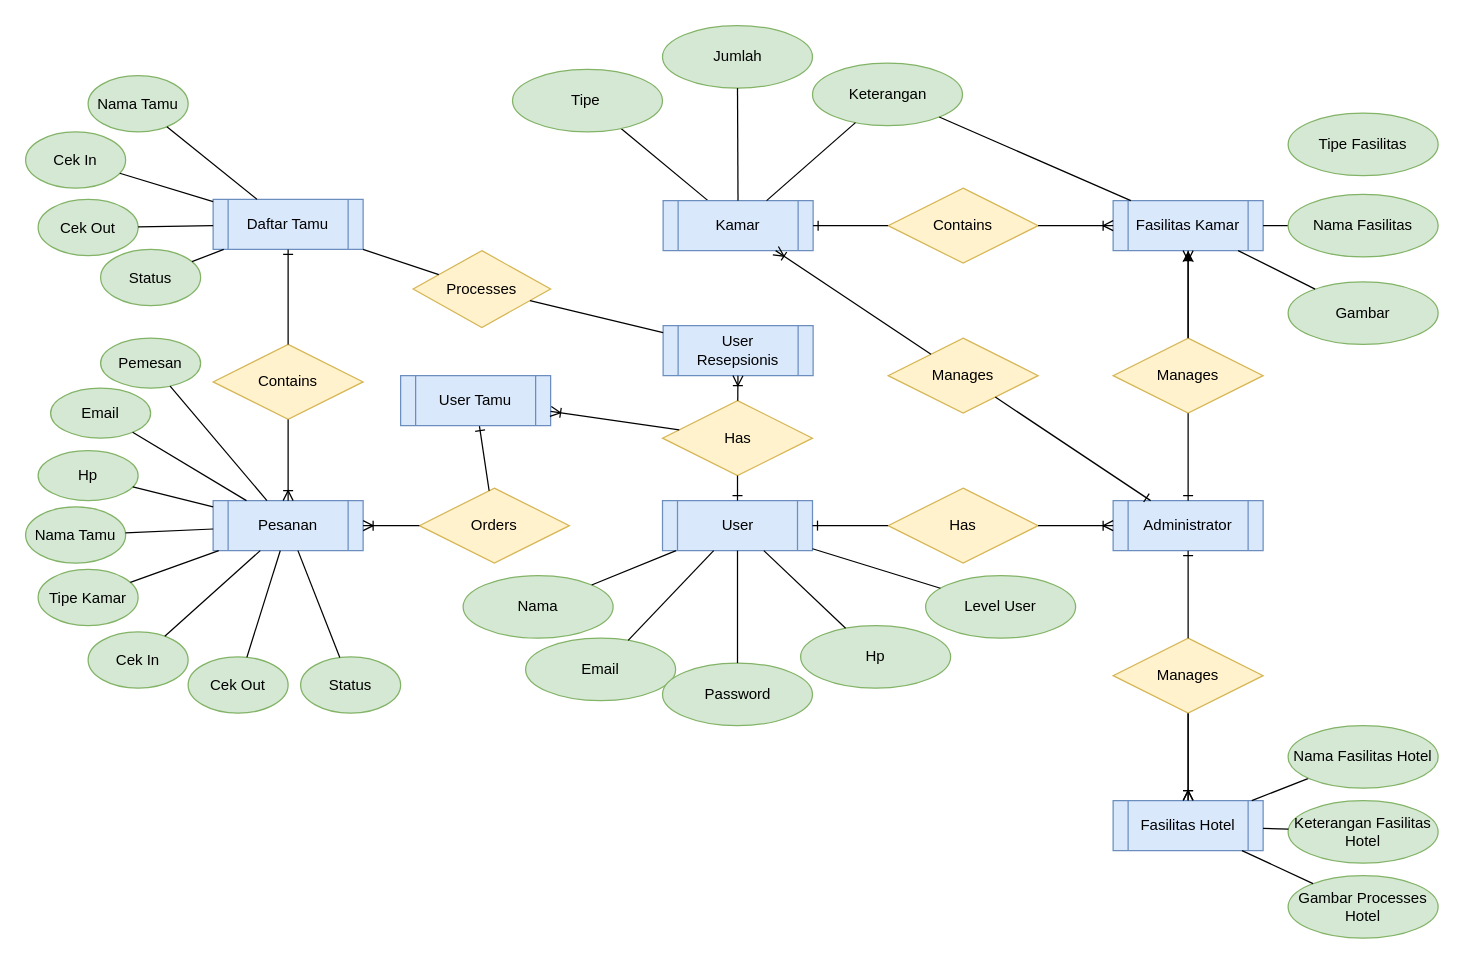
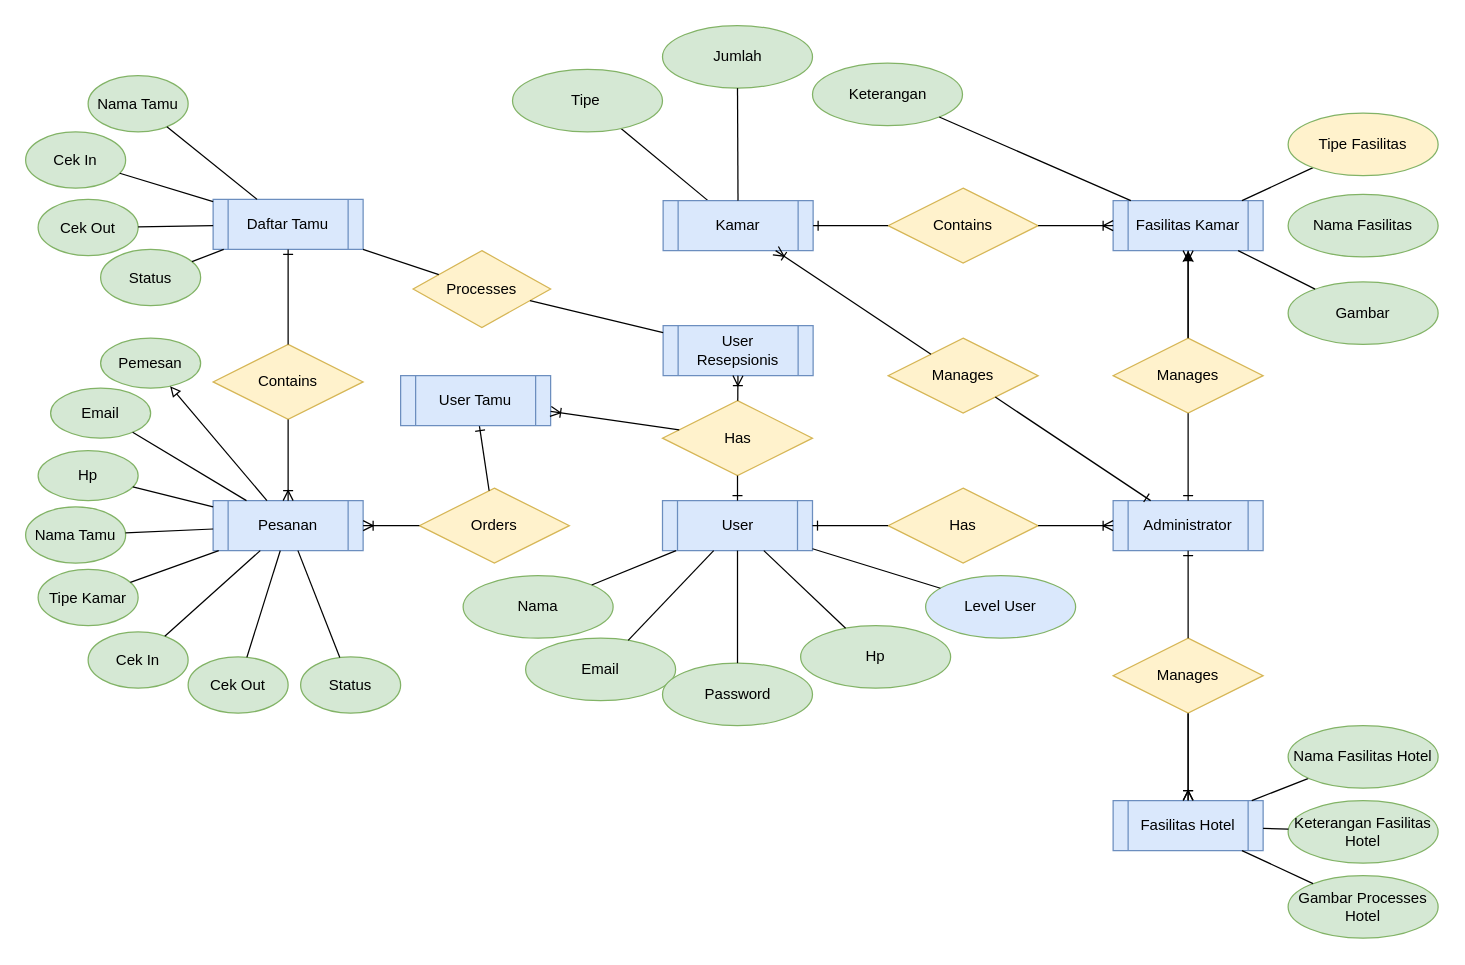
node "Tipe Fasilitas": fillcolor #d5e8d4 -> #fff2cc
edge "Keterangan" -- "Kamar": removed
edge "Fasilitas Kamar" -- "Nama Fasilitas": now "Fasilitas Kamar" -- "Tipe Fasilitas"
edge "Pemesan" -- "Pesanan": arrowhead none -> block
node "Level User": fillcolor #d5e8d4 -> #dae8fc
